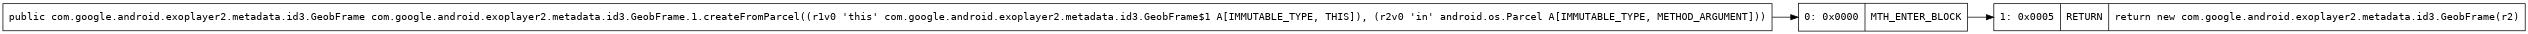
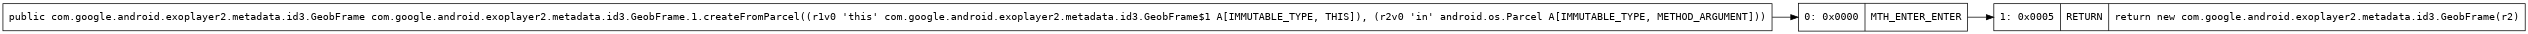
node "0: 0x0000": text "MTH_ENTER_BLOCK" -> "MTH_ENTER_ENTER"
